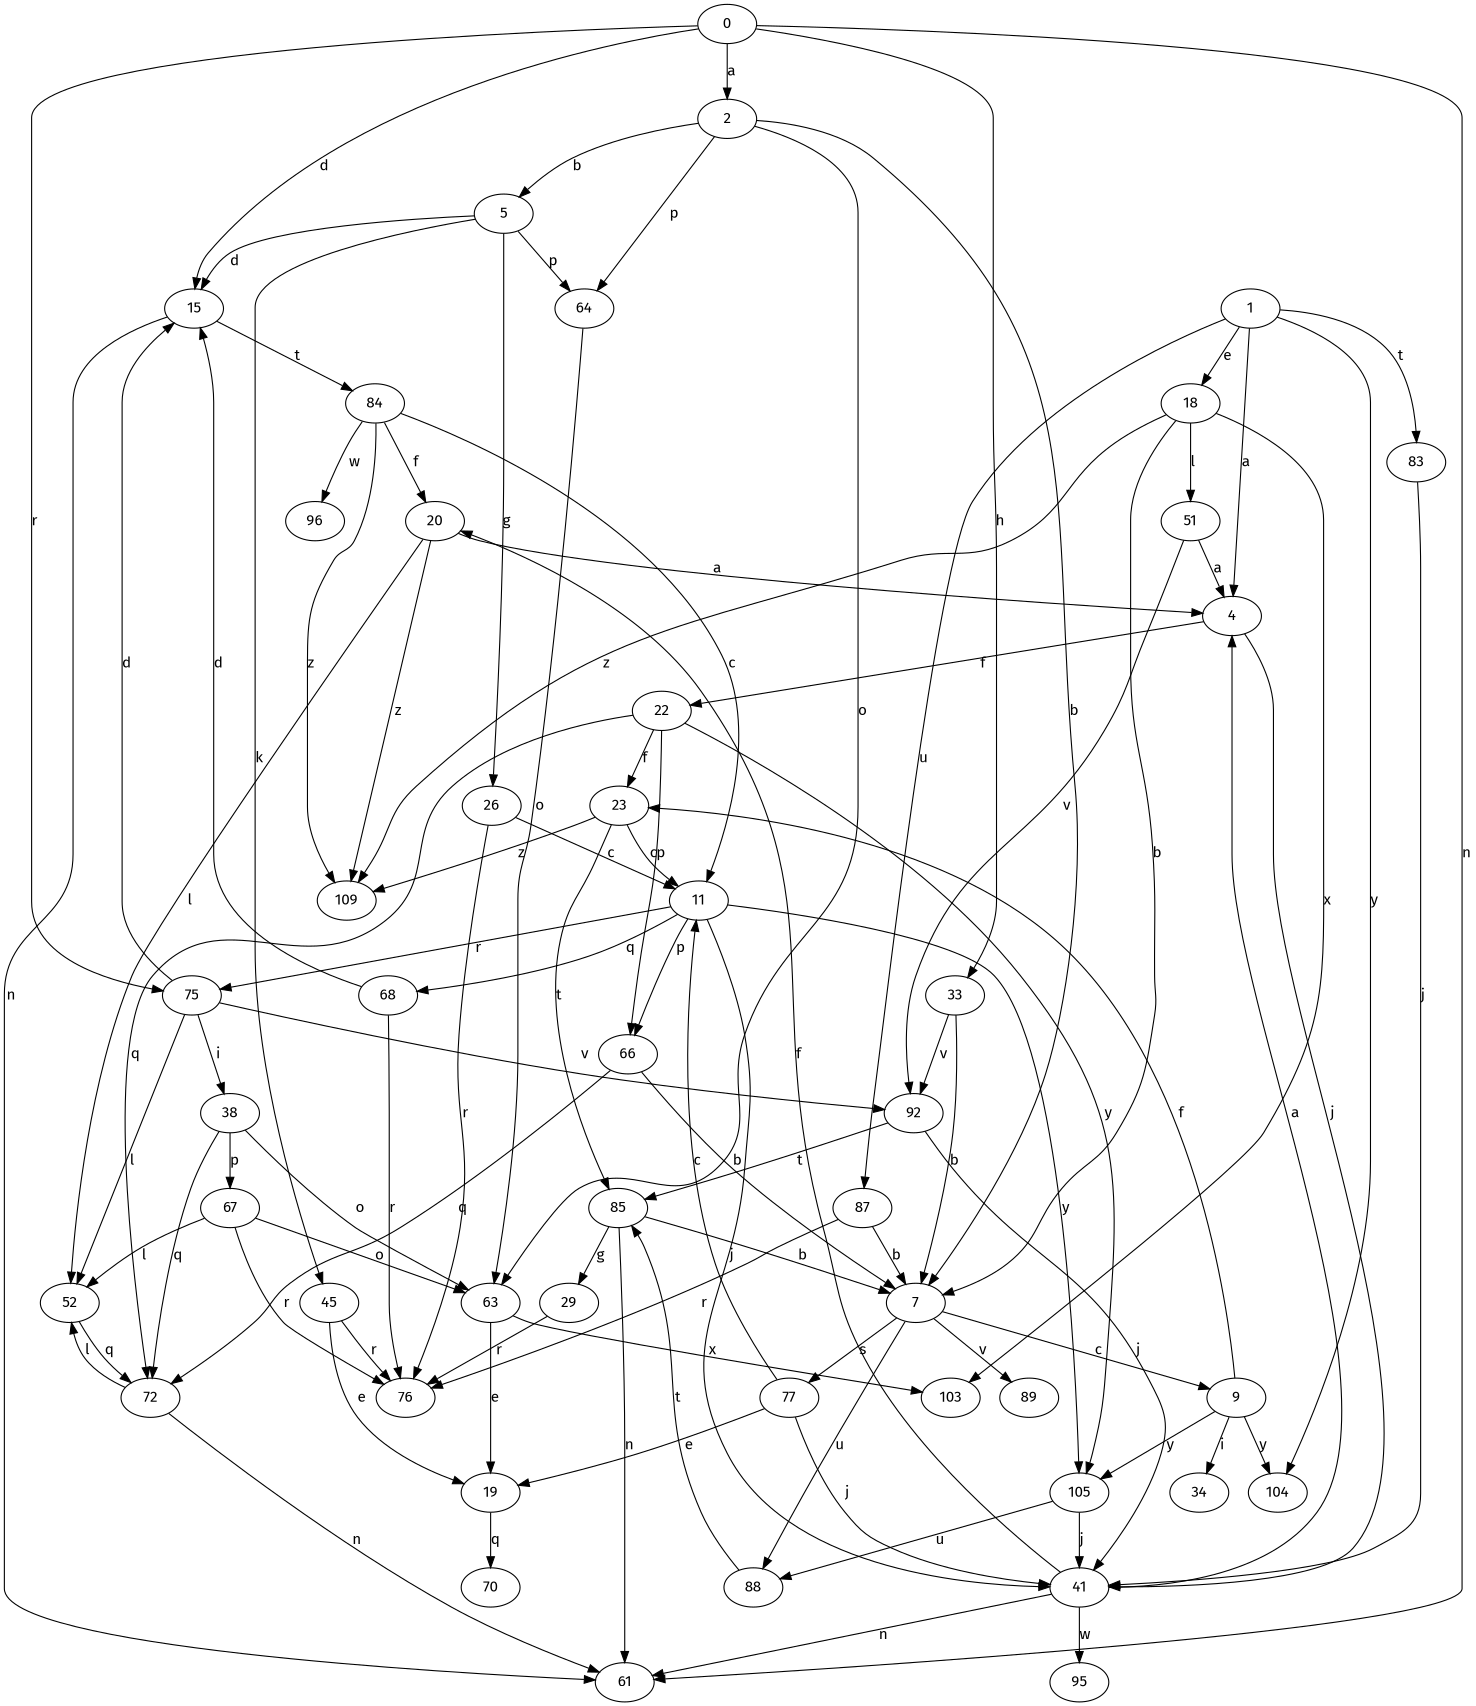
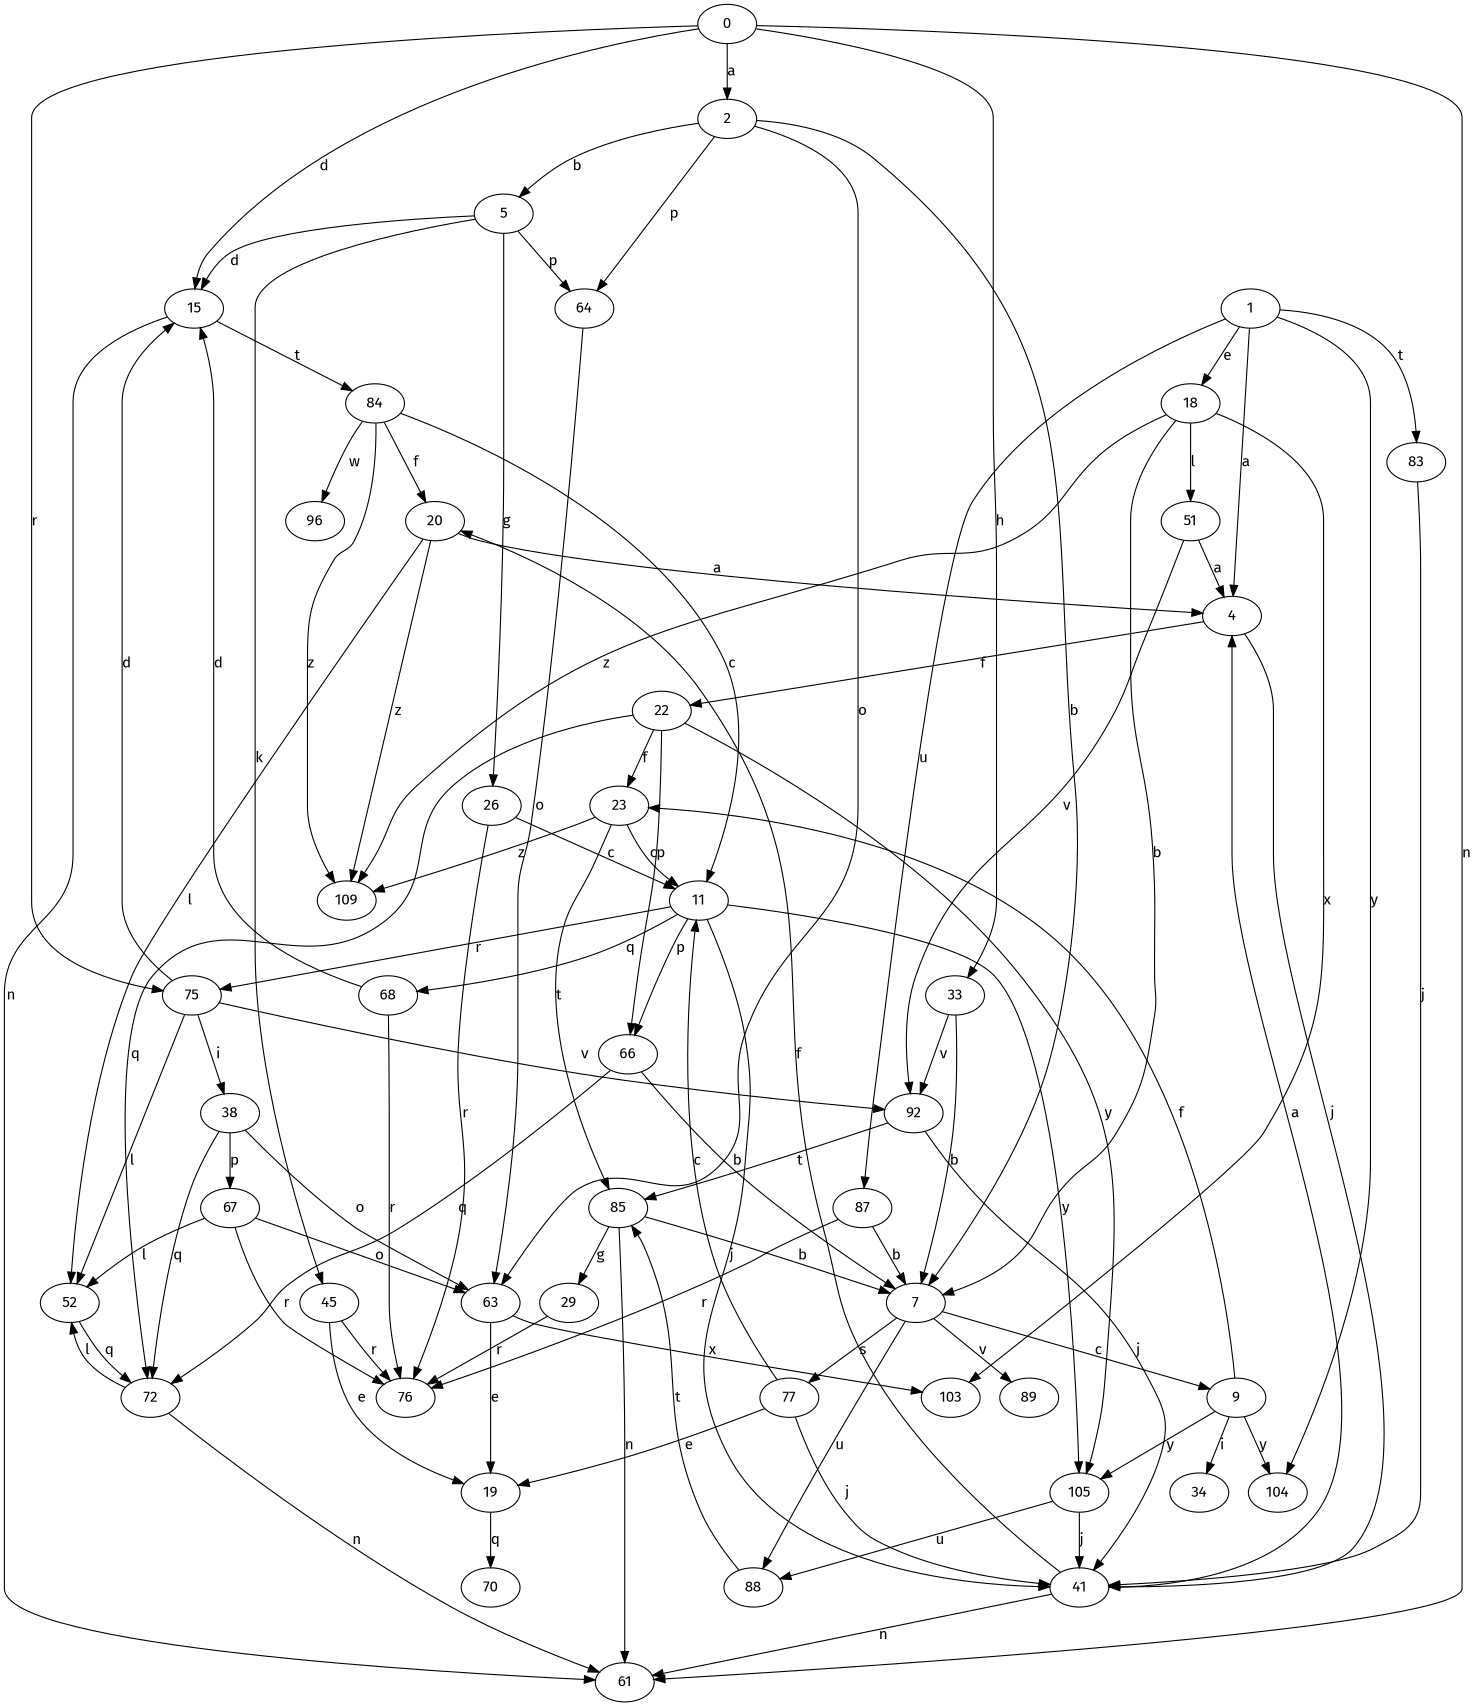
node "95": removed
